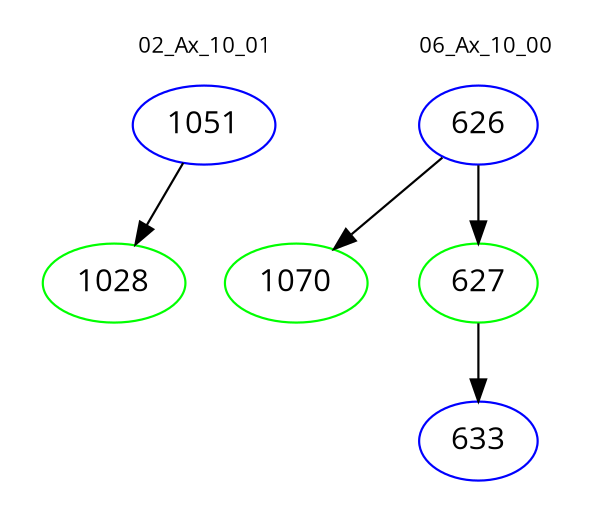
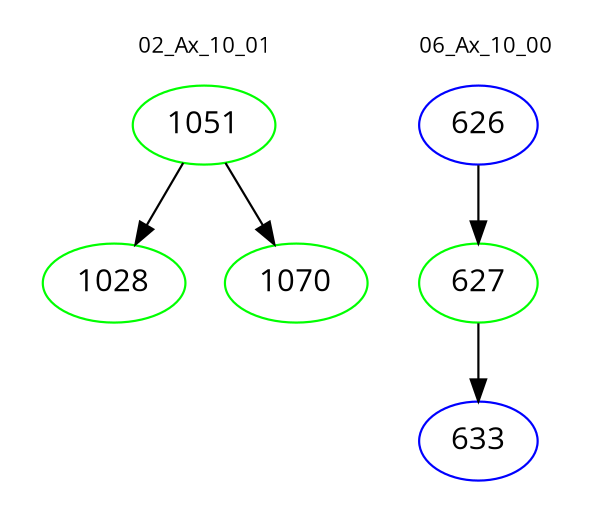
node "1051": color blue -> green
edge "626" -> "1070": now "1051" -> "1070"
